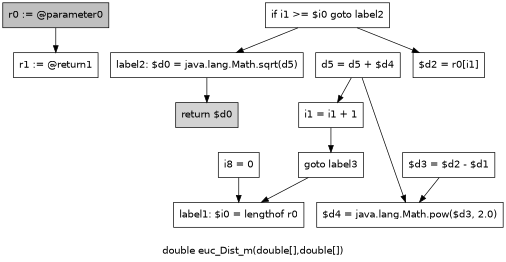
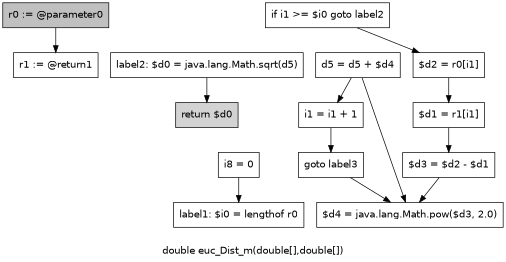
edge "if i1 >= $i0 goto label2" -> "label2: $d0 = java.lang.Math.sqrt(d5)": removed
node "$d1 = r1[i1]": added
edge "goto label3" -> "label1: $i0 = lengthof r0": now "goto label3" -> "$d4 = java.lang.Math.pow($d3, 2.0)"
